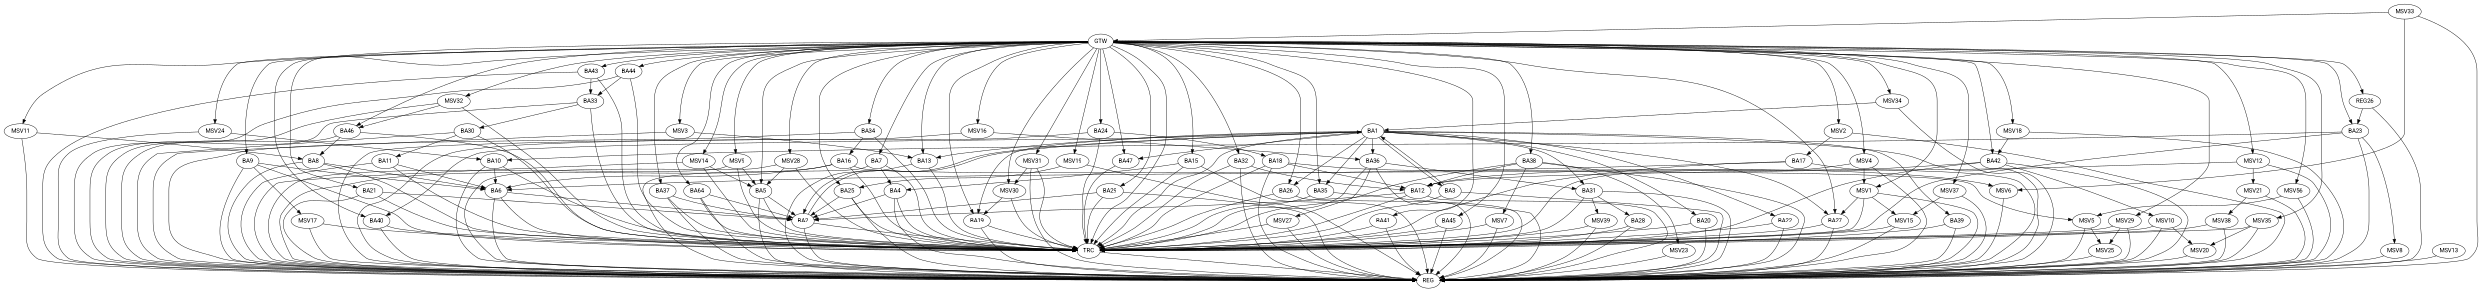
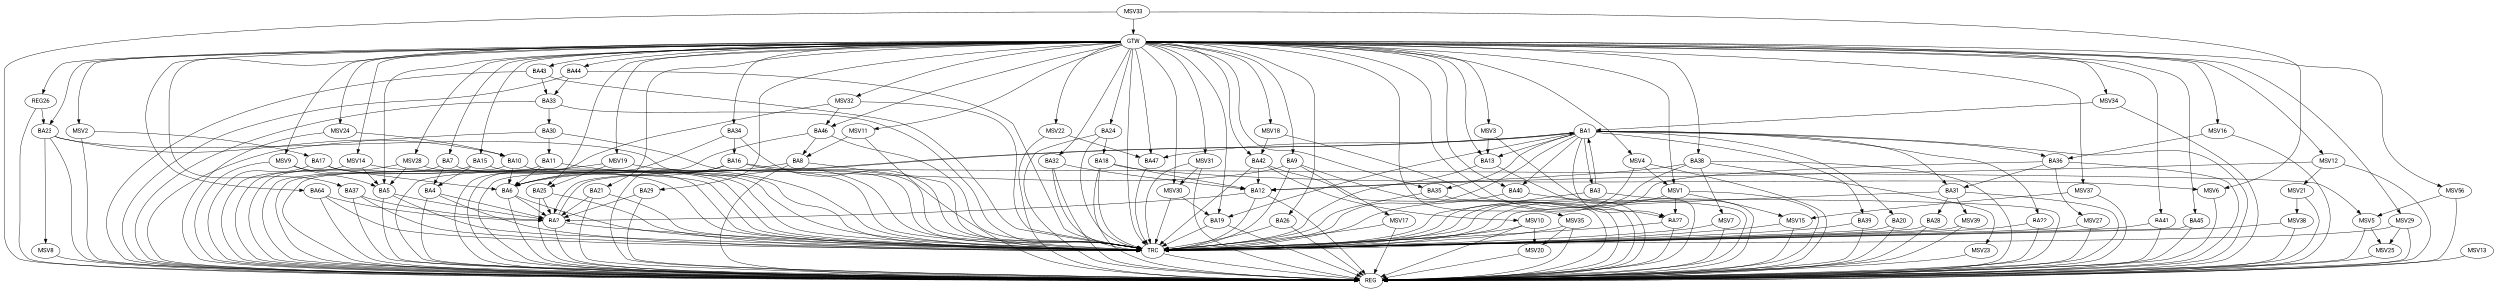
node "MSV22": added
edge "BA1" -> "BA26": removed
edge "BA29" -> "TRC": now "MSV19" -> "TRC"
